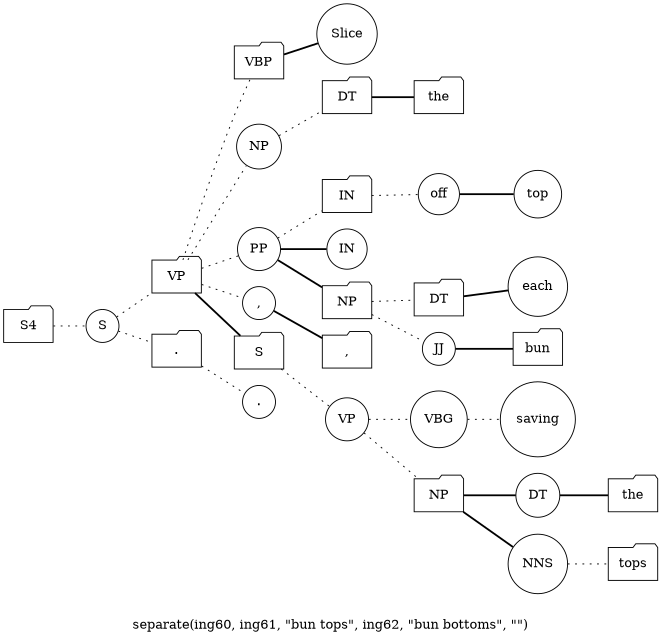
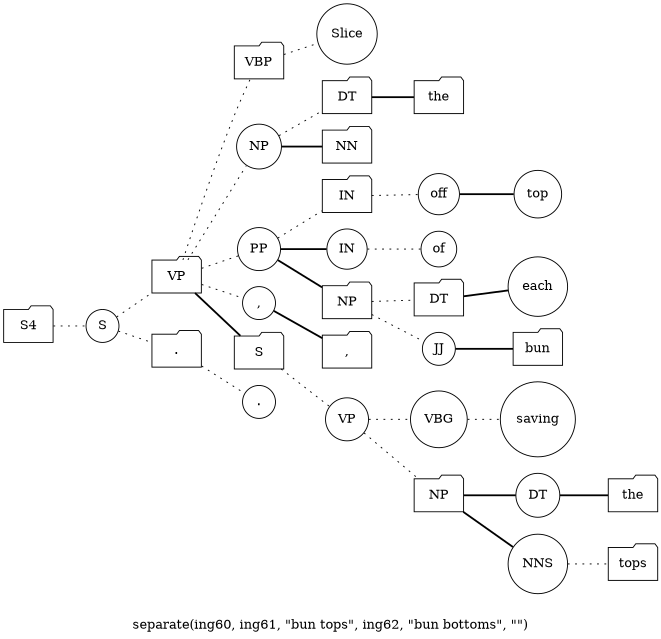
edge "Slice" -- "VBP": style bold -> dotted
node "NN": added
node "of": added
